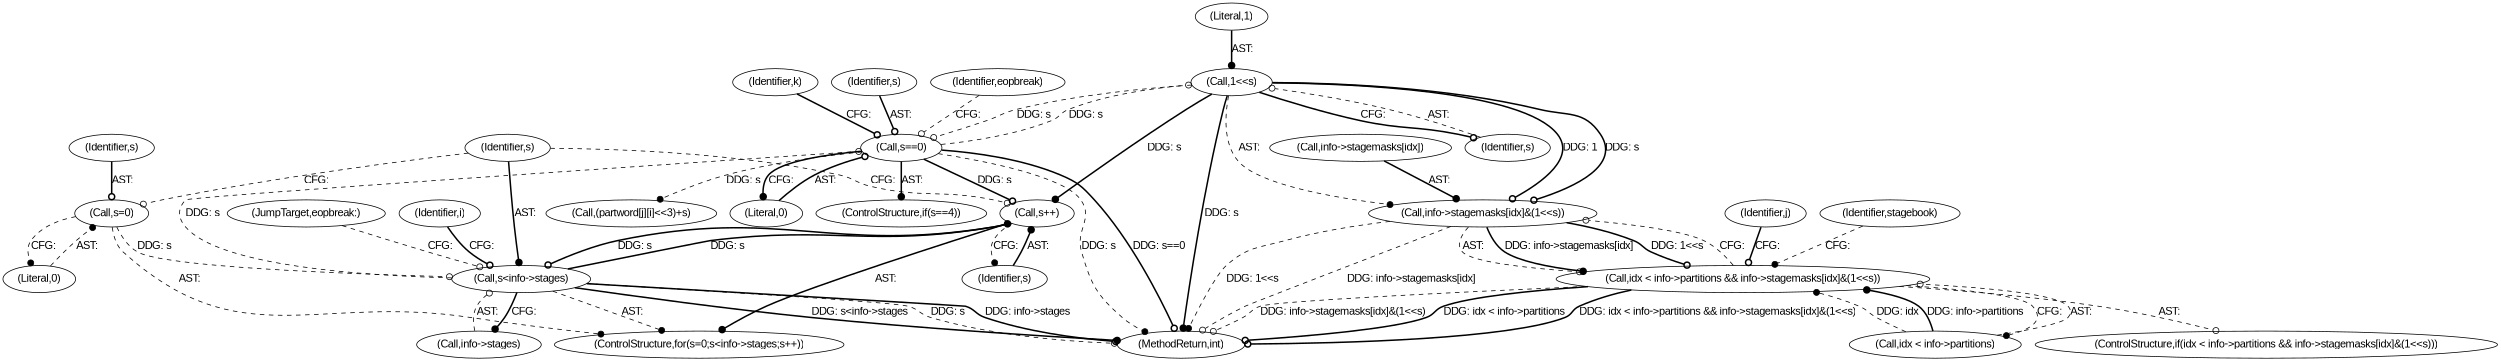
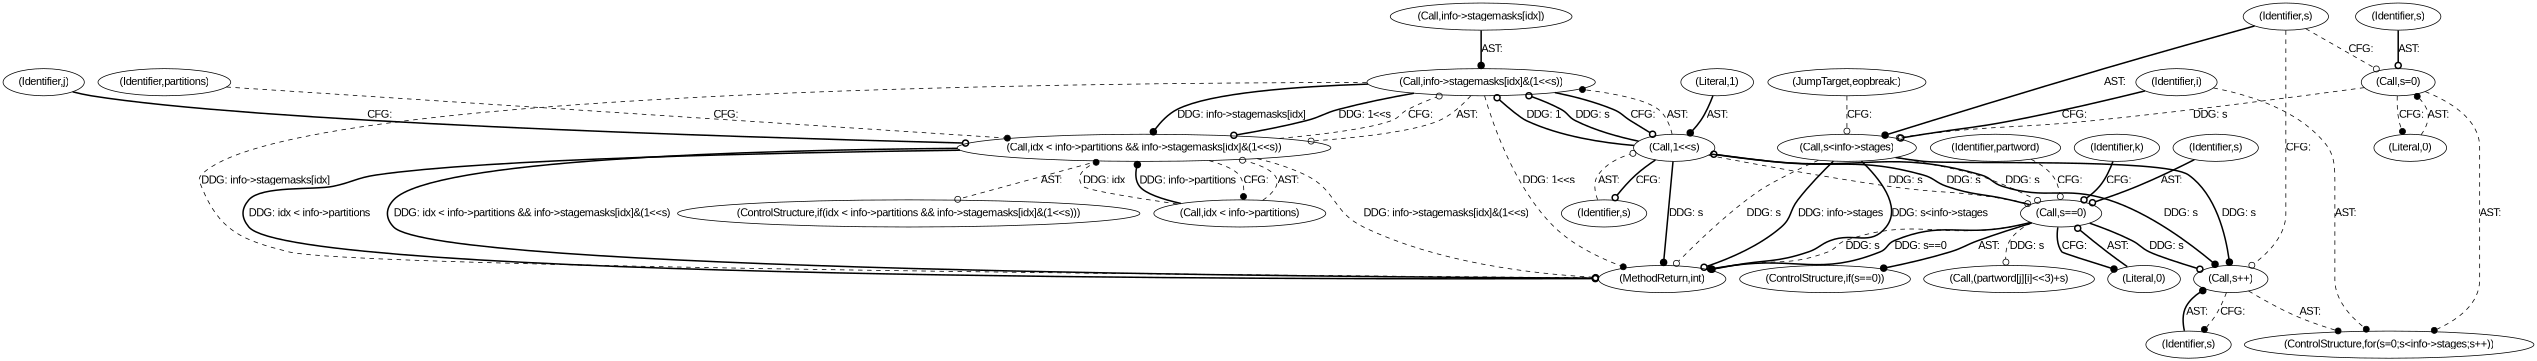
node "(Identifier,eopbreak)": label "(Identifier,eopbreak)" -> "(Identifier,partword)"
edge "(Call,info->stagemasks[idx]&(1<<s))" -> "(Call,1<<s)": added, label "CFG:"
edge "(Call,s==0)" -> "(Call,1<<s)": style dashed -> bold
edge "(Call,s==0)" -> "(Call,(partword[j][i]<<3)+s)": arrowhead dot -> odot
node "(ControlStructure,if(s==4))": label "(ControlStructure,if(s==4))" -> "(ControlStructure,if(s==0))"
node "(Identifier,stagebook)": label "(Identifier,stagebook)" -> "(Identifier,partitions)"
edge "(Call,s++)" -> "(Call,s<info->stages)": removed, label "DDG: s"
edge "(Call,s++)" -> "(ControlStructure,for(s=0;s<info->stages;s++))": style bold -> dashed
edge "(Call,s<info->stages)" -> "(ControlStructure,for(s=0;s<info->stages;s++))": now "(Identifier,i)" -> "(ControlStructure,for(s=0;s<info->stages;s++))"
node "(Call,info->stages)": removed
